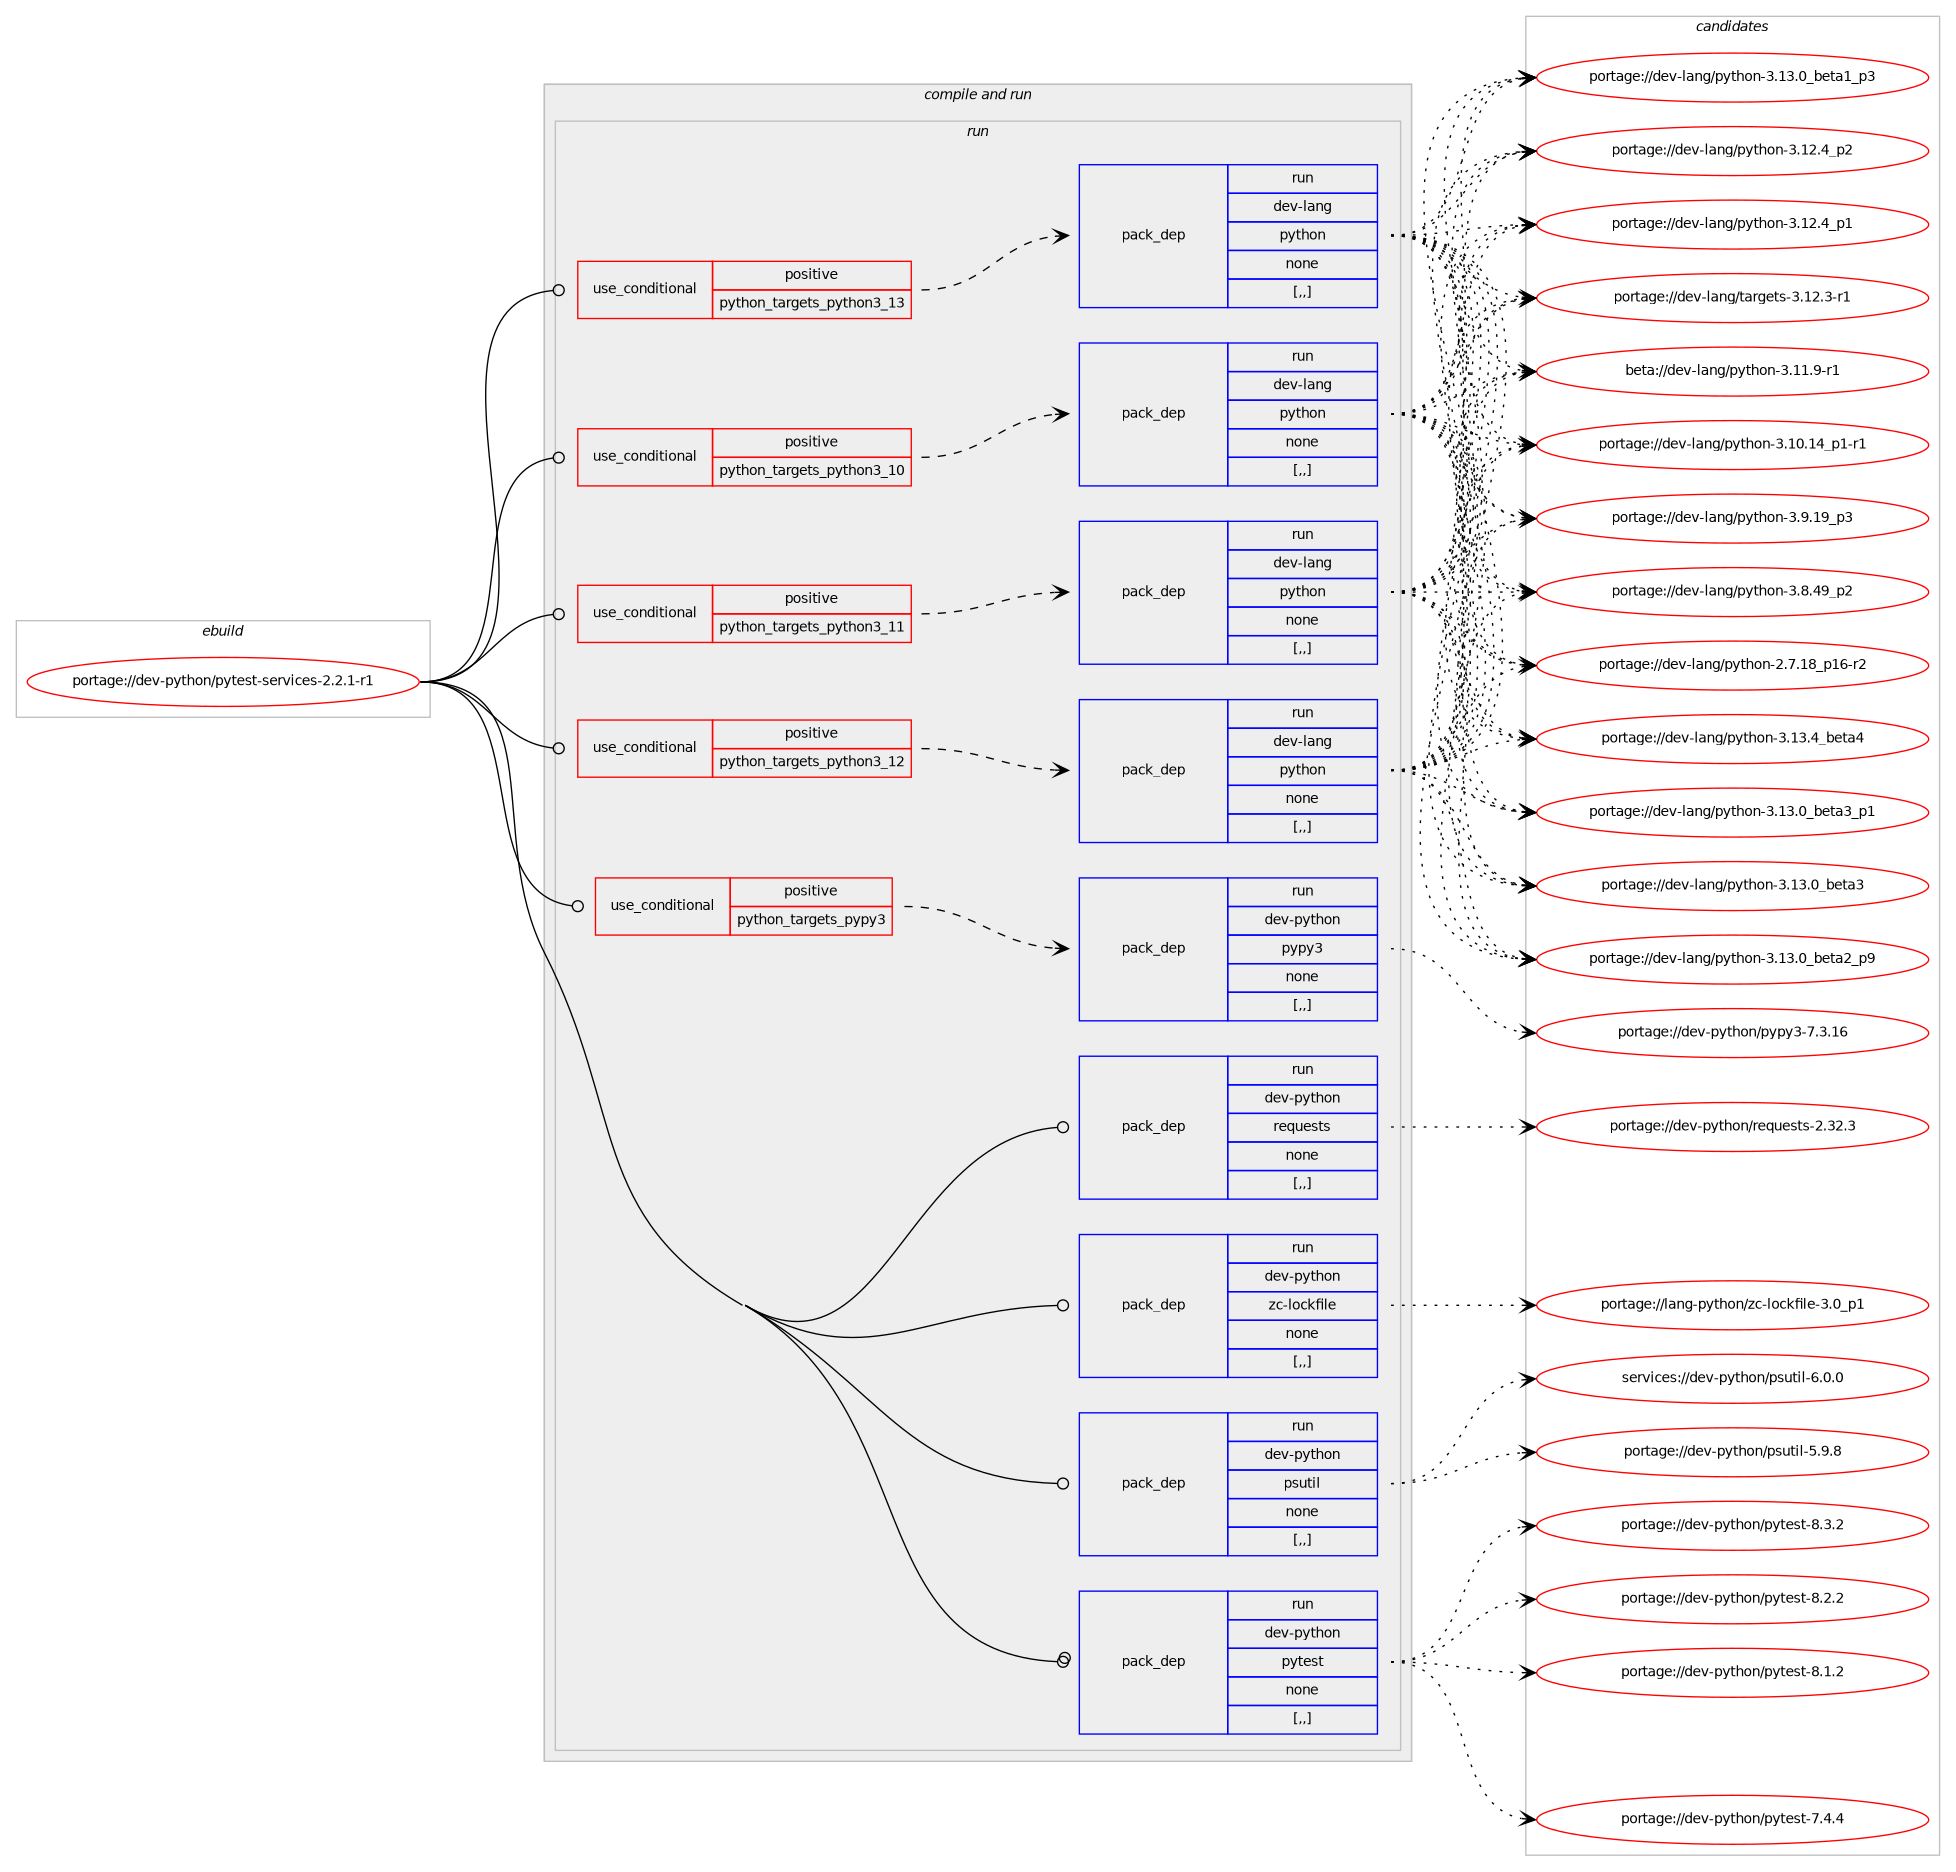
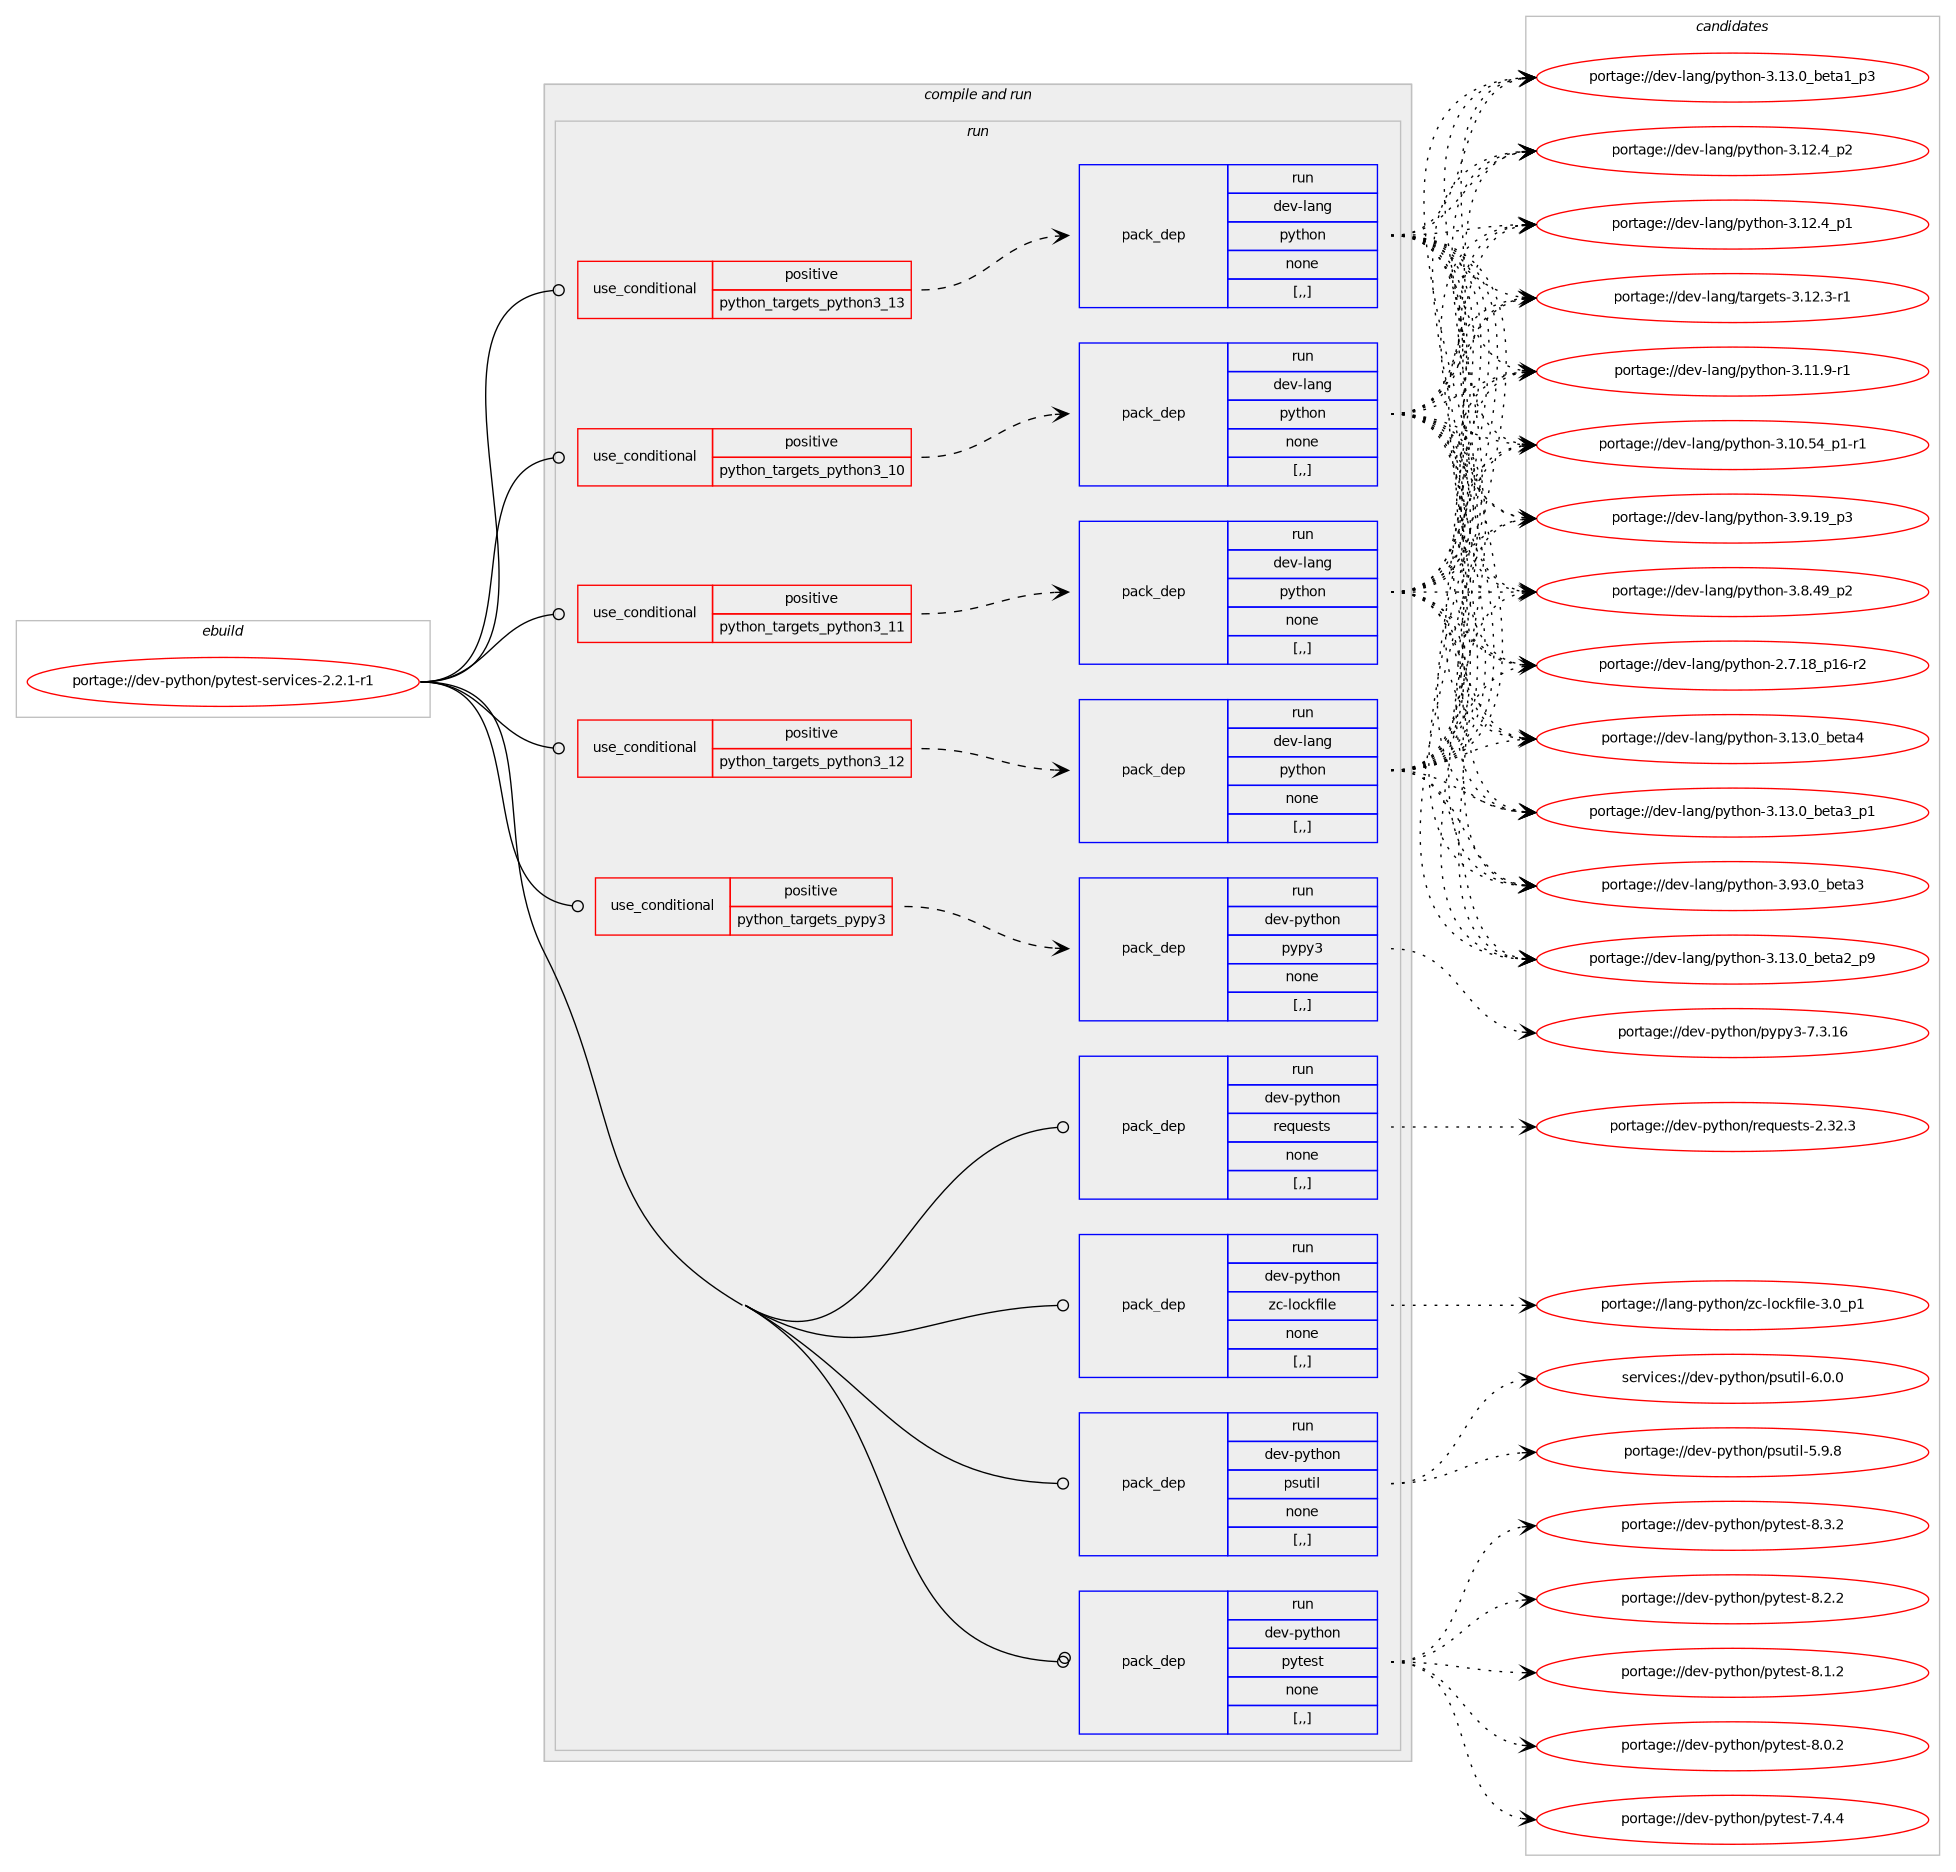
node "beta://dev-lang/python-3.11.9-r1": label "beta://dev-lang/python-3.11.9-r1" -> "portage://dev-lang/python-3.11.9-r1"
node "portage://dev-lang/python-3.10.14_p1-r1": label "portage://dev-lang/python-3.10.14_p1-r1" -> "portage://dev-lang/python-3.10.54_p1-r1"
node "portage://dev-lang/python-3.13.4_beta4": label "portage://dev-lang/python-3.13.4_beta4" -> "portage://dev-lang/python-3.13.0_beta4"
node "portage://dev-lang/python-3.13.0_beta3": label "portage://dev-lang/python-3.13.0_beta3" -> "portage://dev-lang/python-3.93.0_beta3"
node "portage://dev-python/pytest-8.0.2": added
